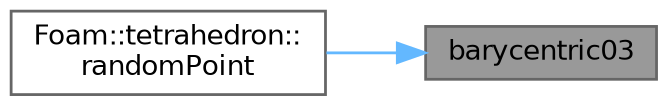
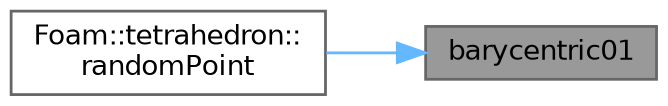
node "barycentric03": label "barycentric03" -> "barycentric01"
